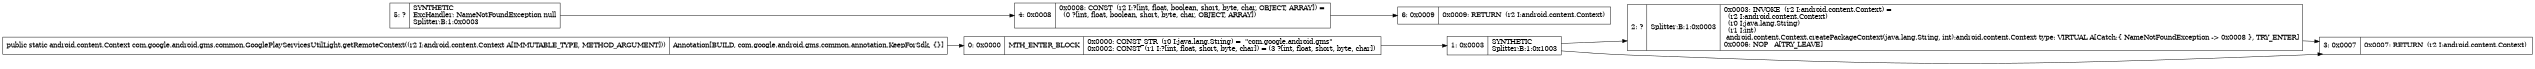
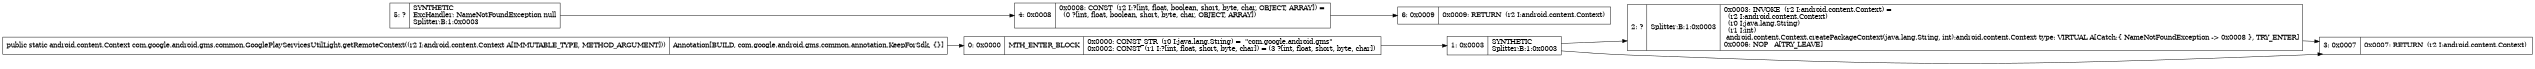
node "1: 0x0003": text "Splitter:B:1:0x1003" -> "Splitter:B:1:0x0003"
